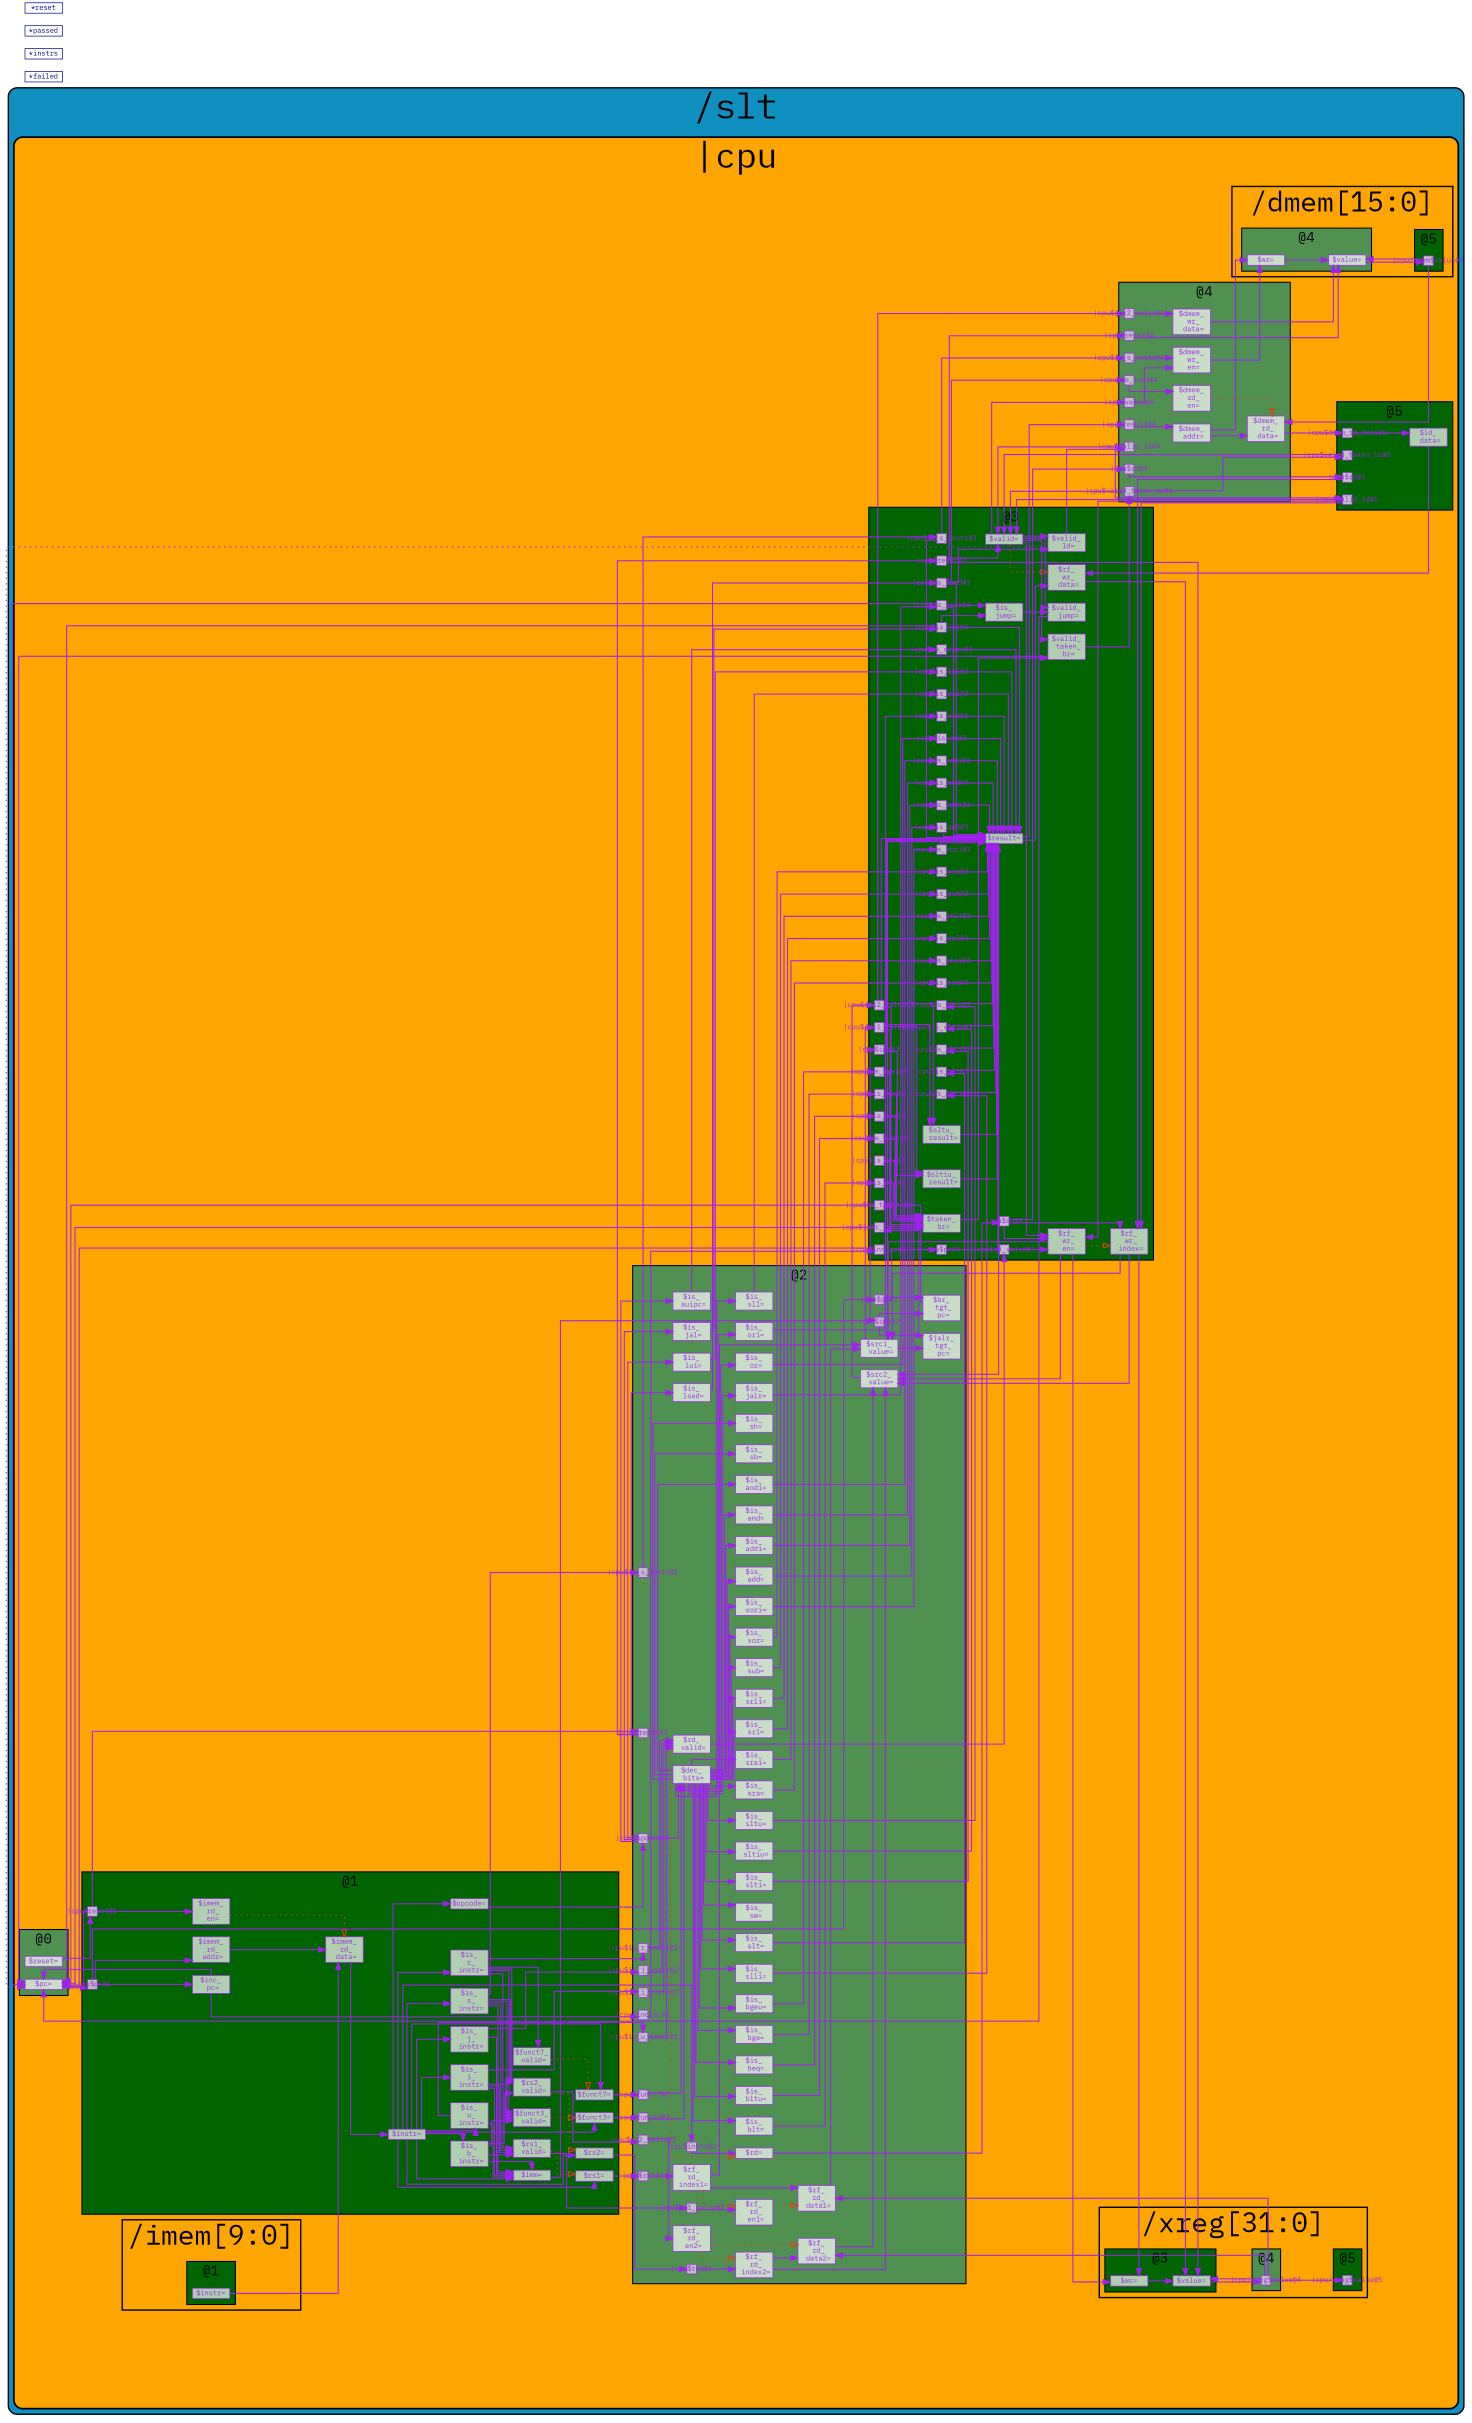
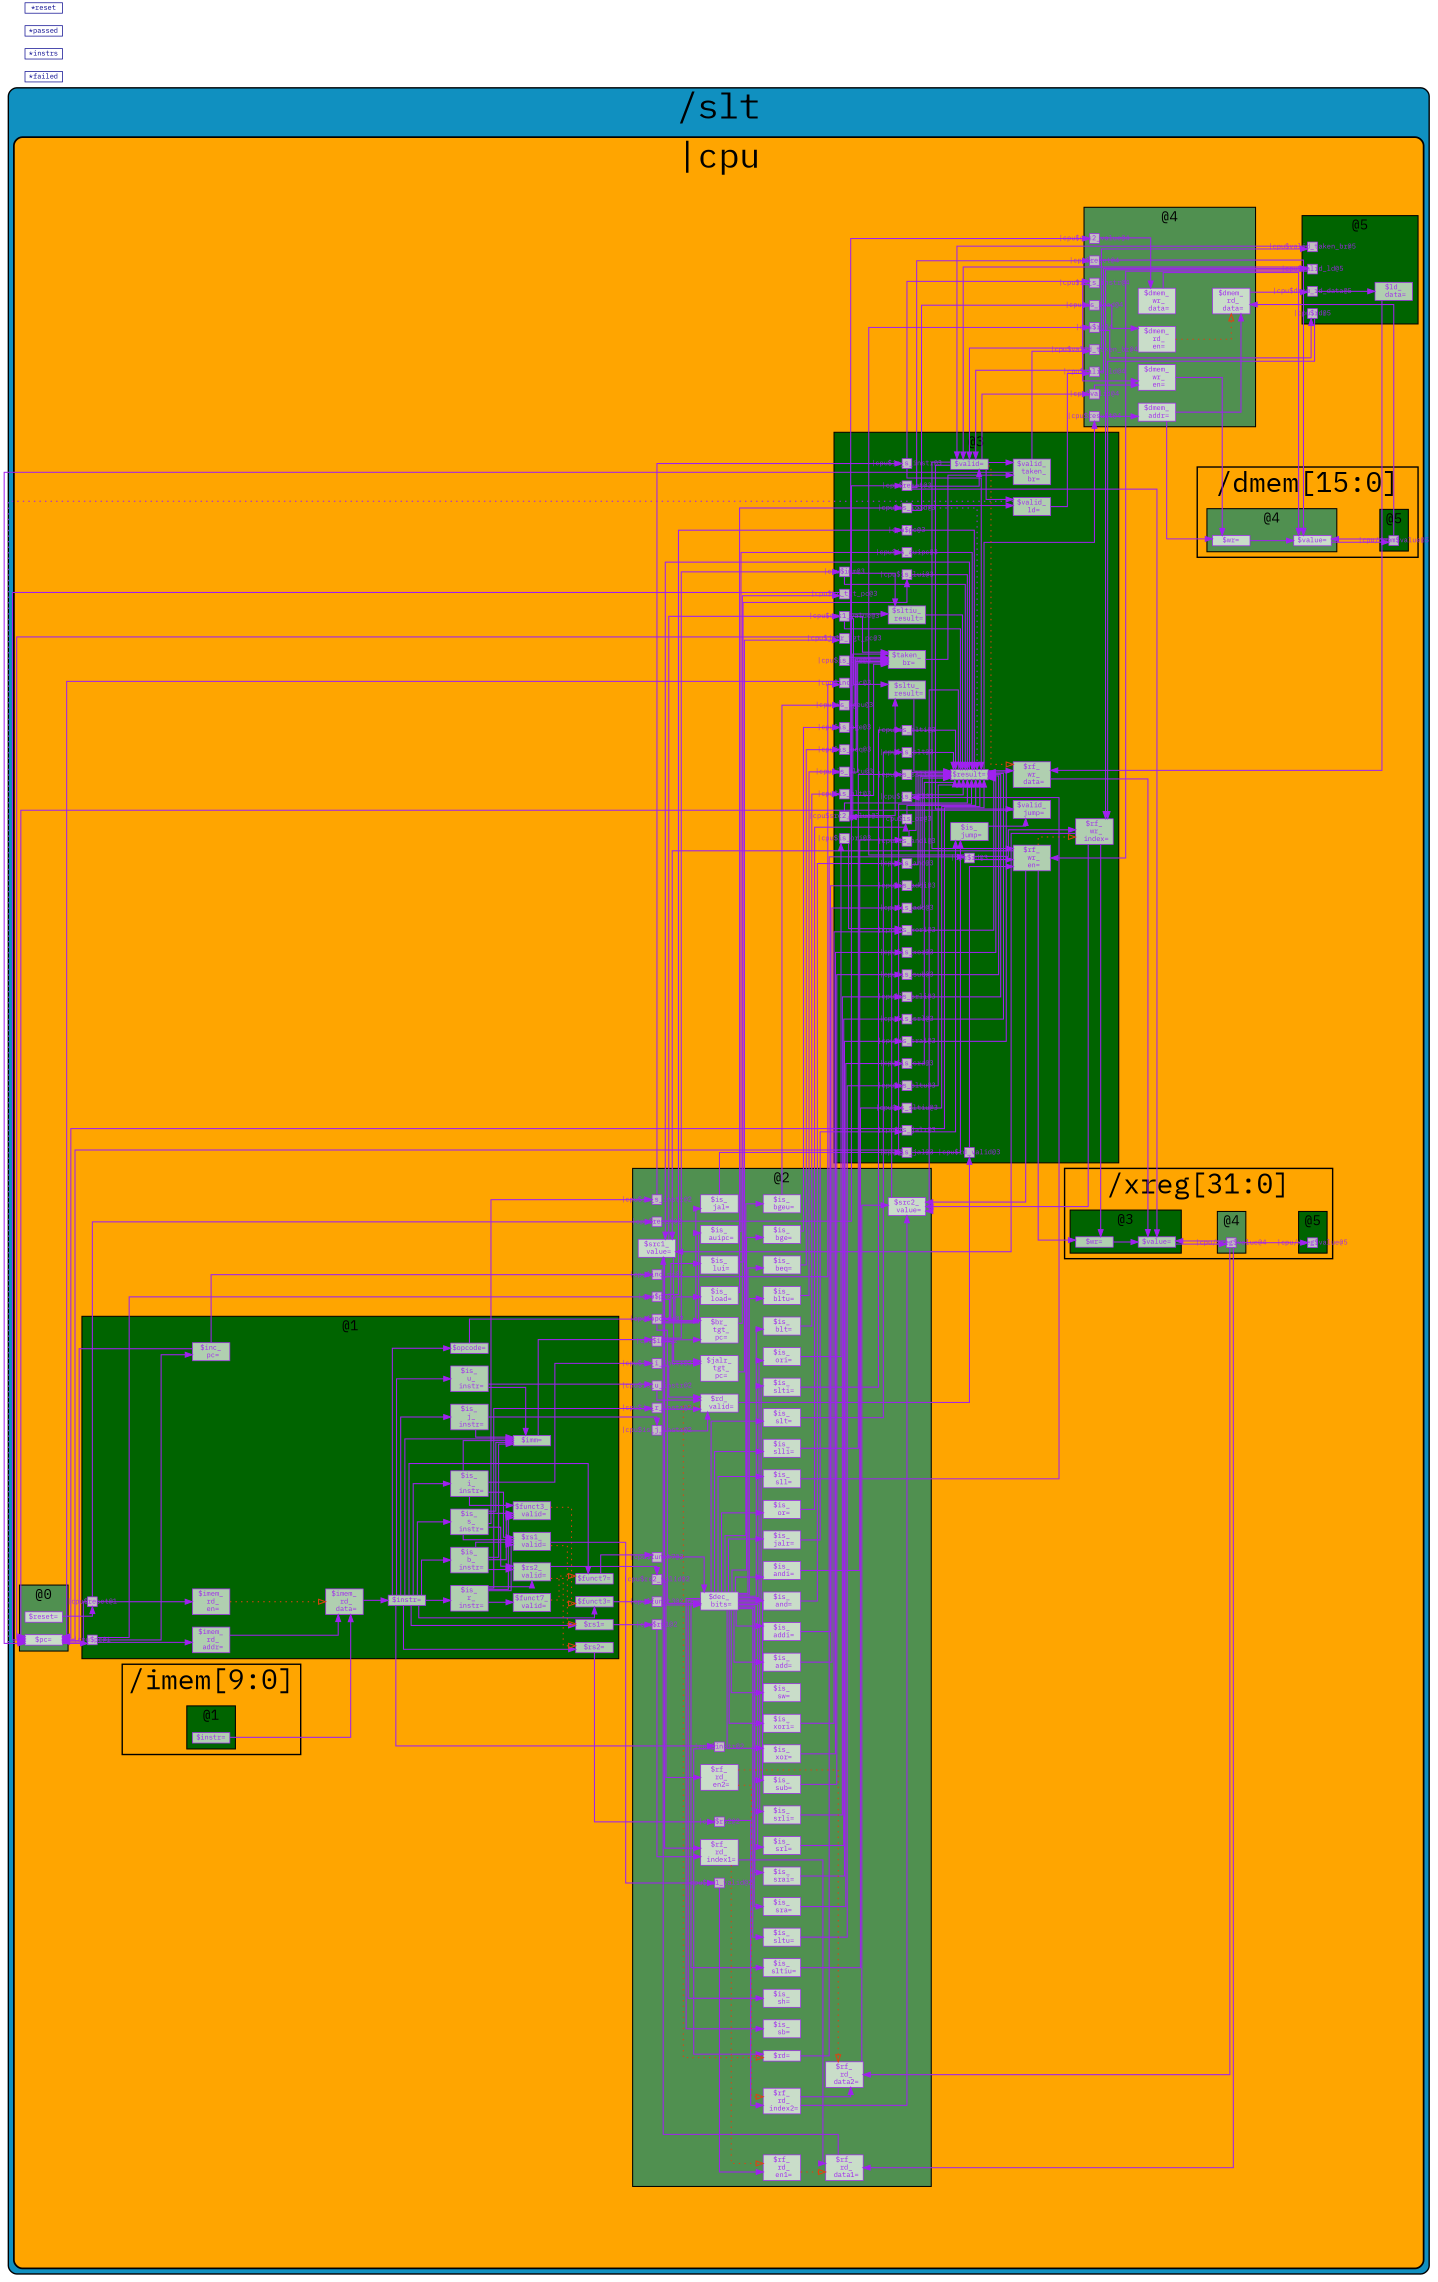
edge "|cpu$is_load@3" -> "$result=": style solid -> dotted
edge "|cpu$is_ori@3" -> "$result=": now "|cpu$is_ori@3" -> "|cpu$is_xori@3"
edge "$rf_ rd_ index1=" -> "$src1_ value=": reversed
